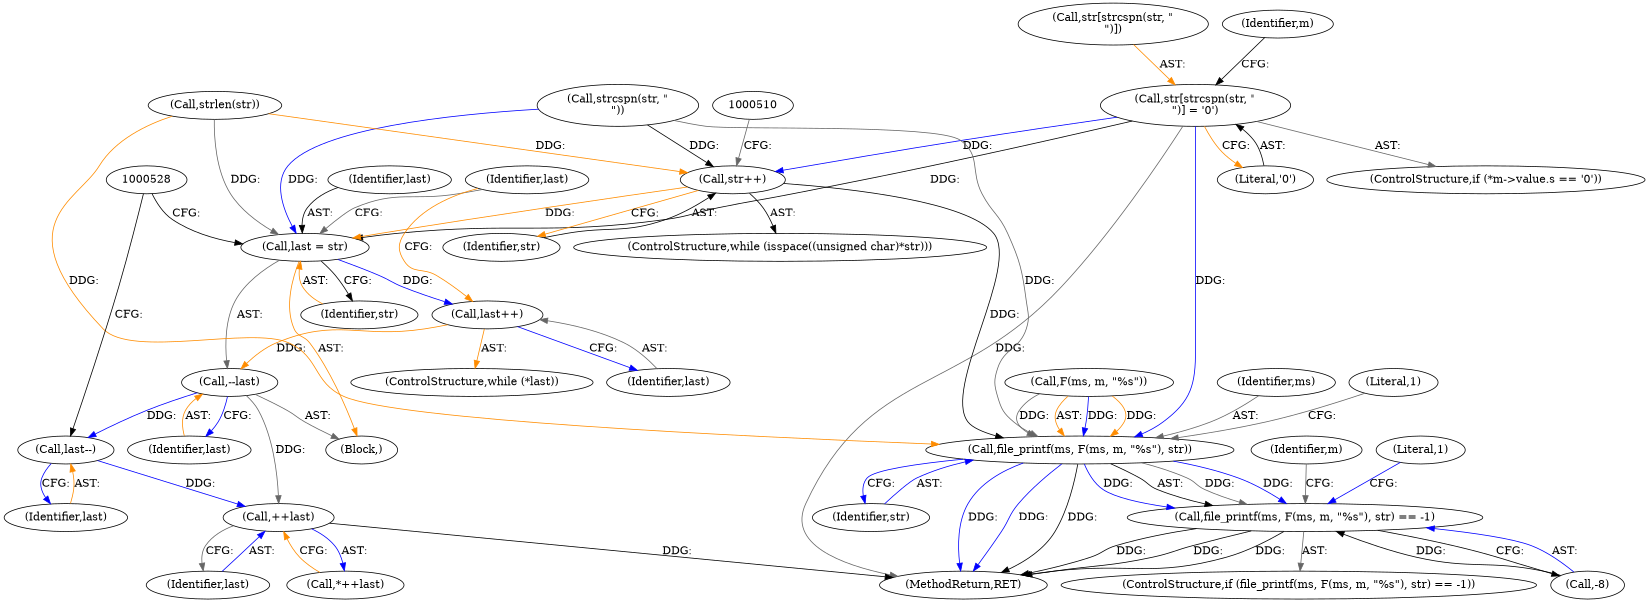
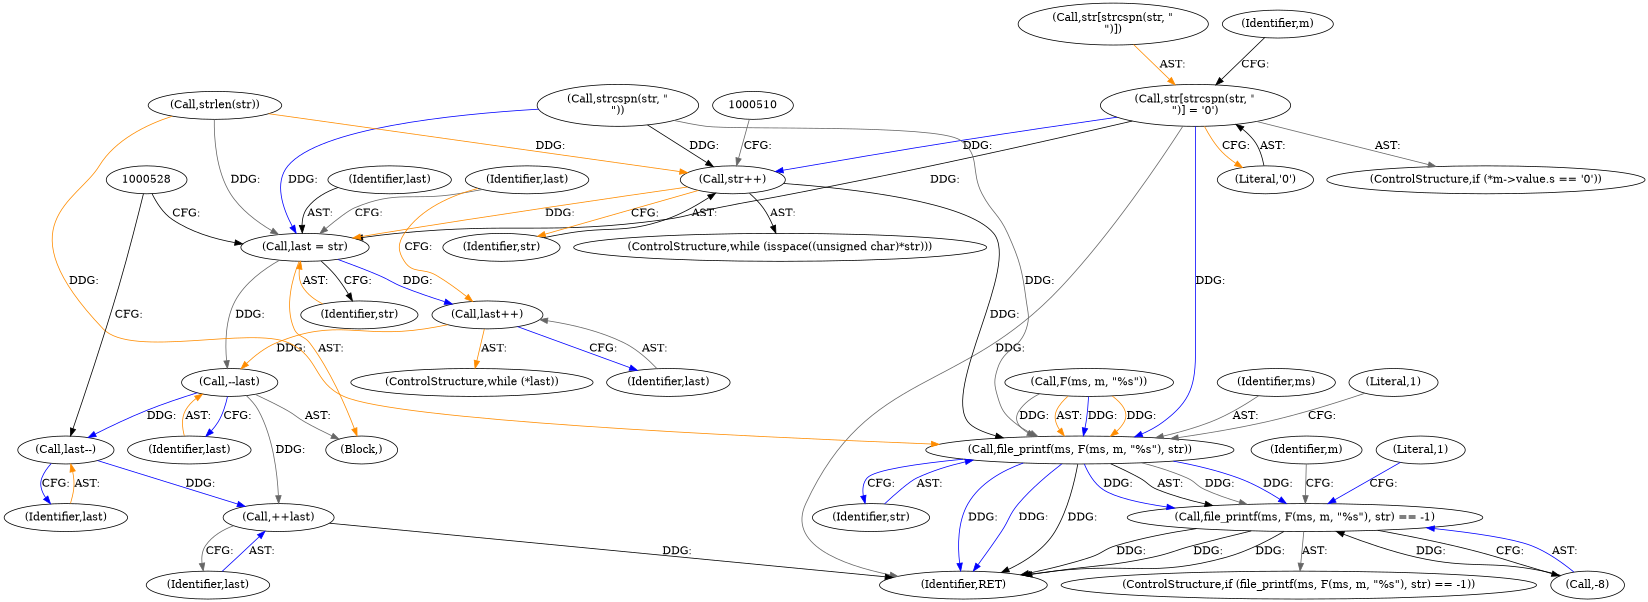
edge "(Call,last = str)" -> "(Call,--last)": label "AST: " -> "DDG: "
node "(Call,*++last)": removed
node "(MethodReturn,RET)": label "(MethodReturn,RET)" -> "(Identifier,RET)"
